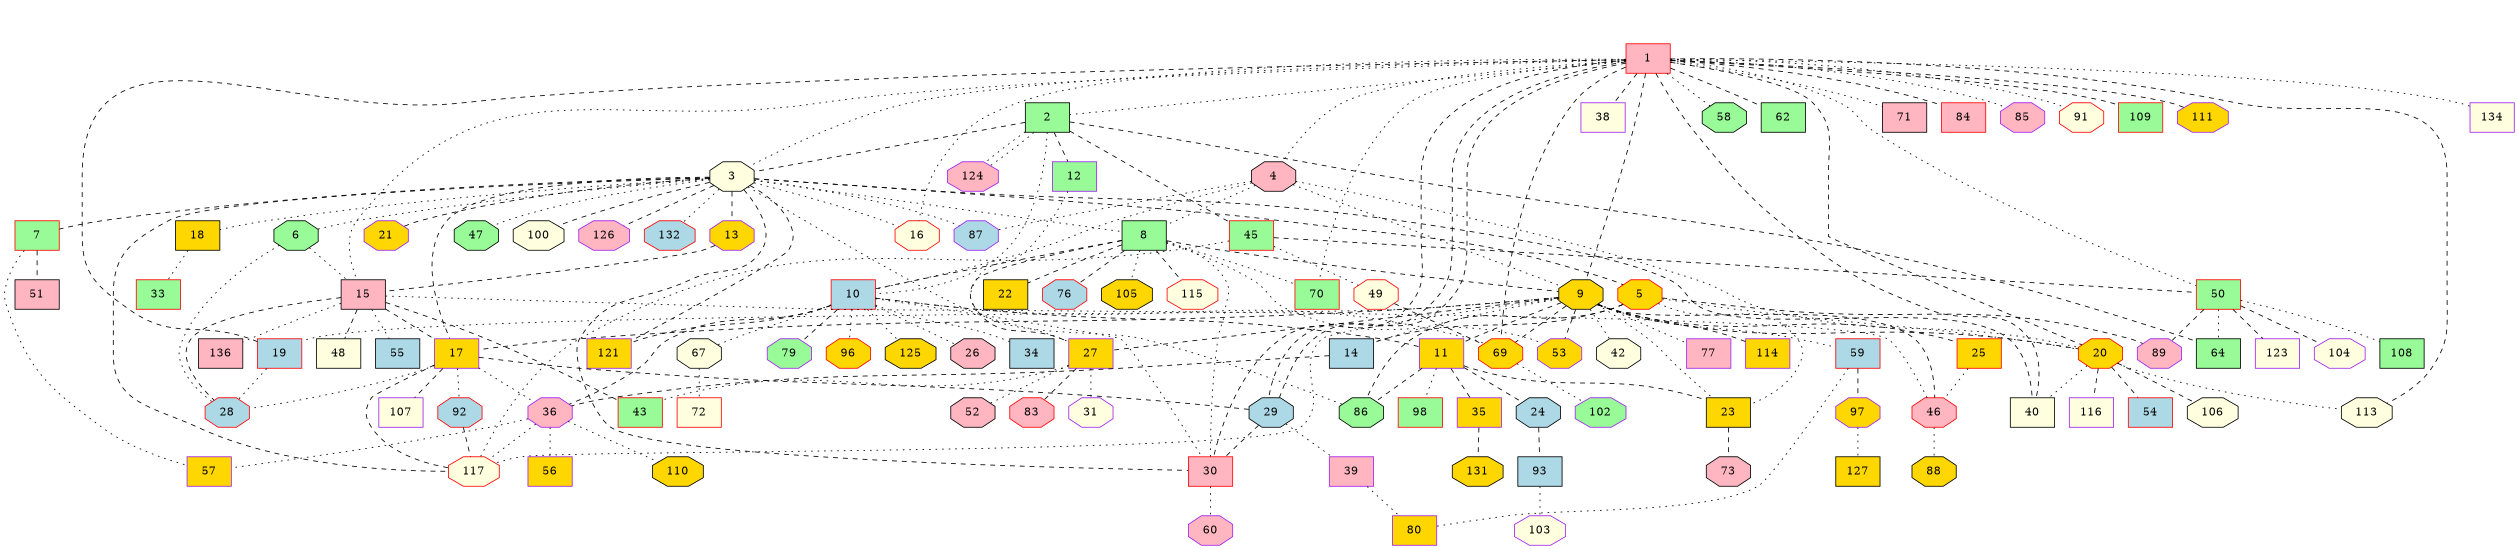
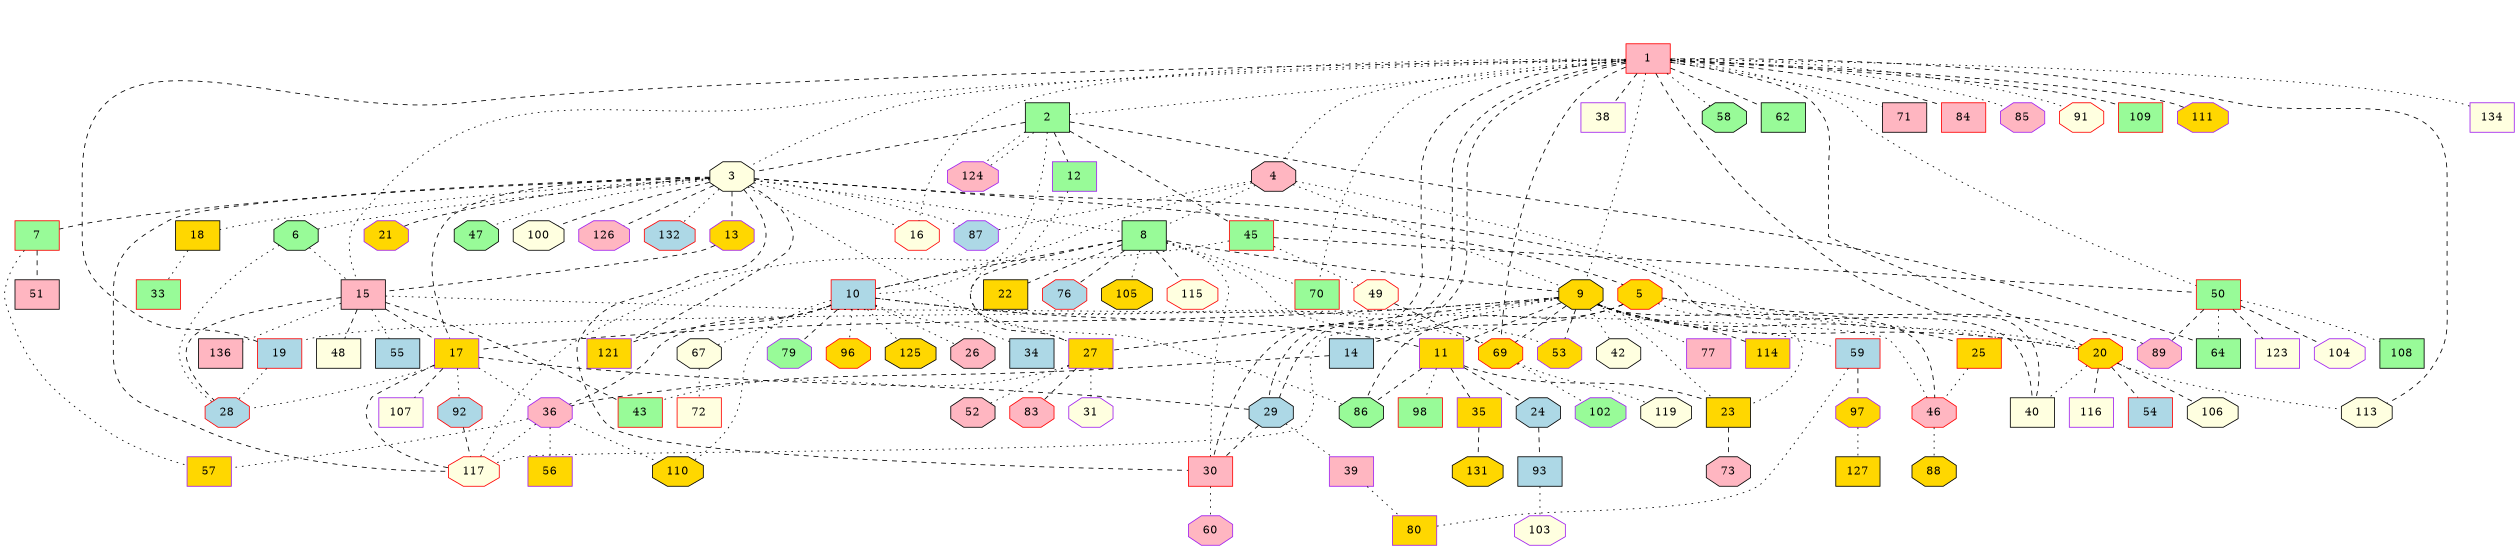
edge "1" -- "9": style dashed -> dotted
edge "10" -- "30": now "10" -- "110"
node "119": added
